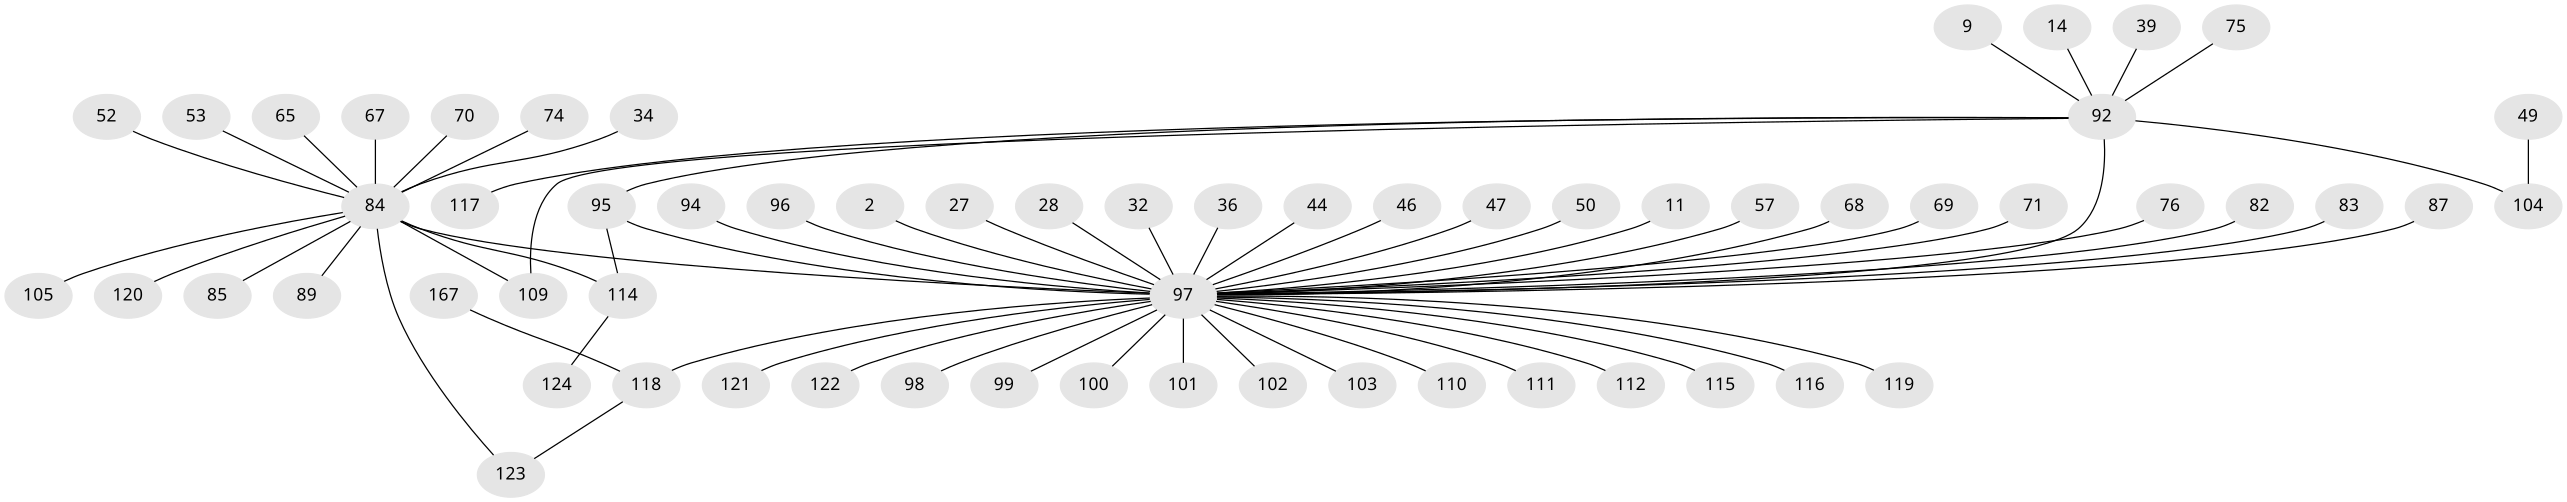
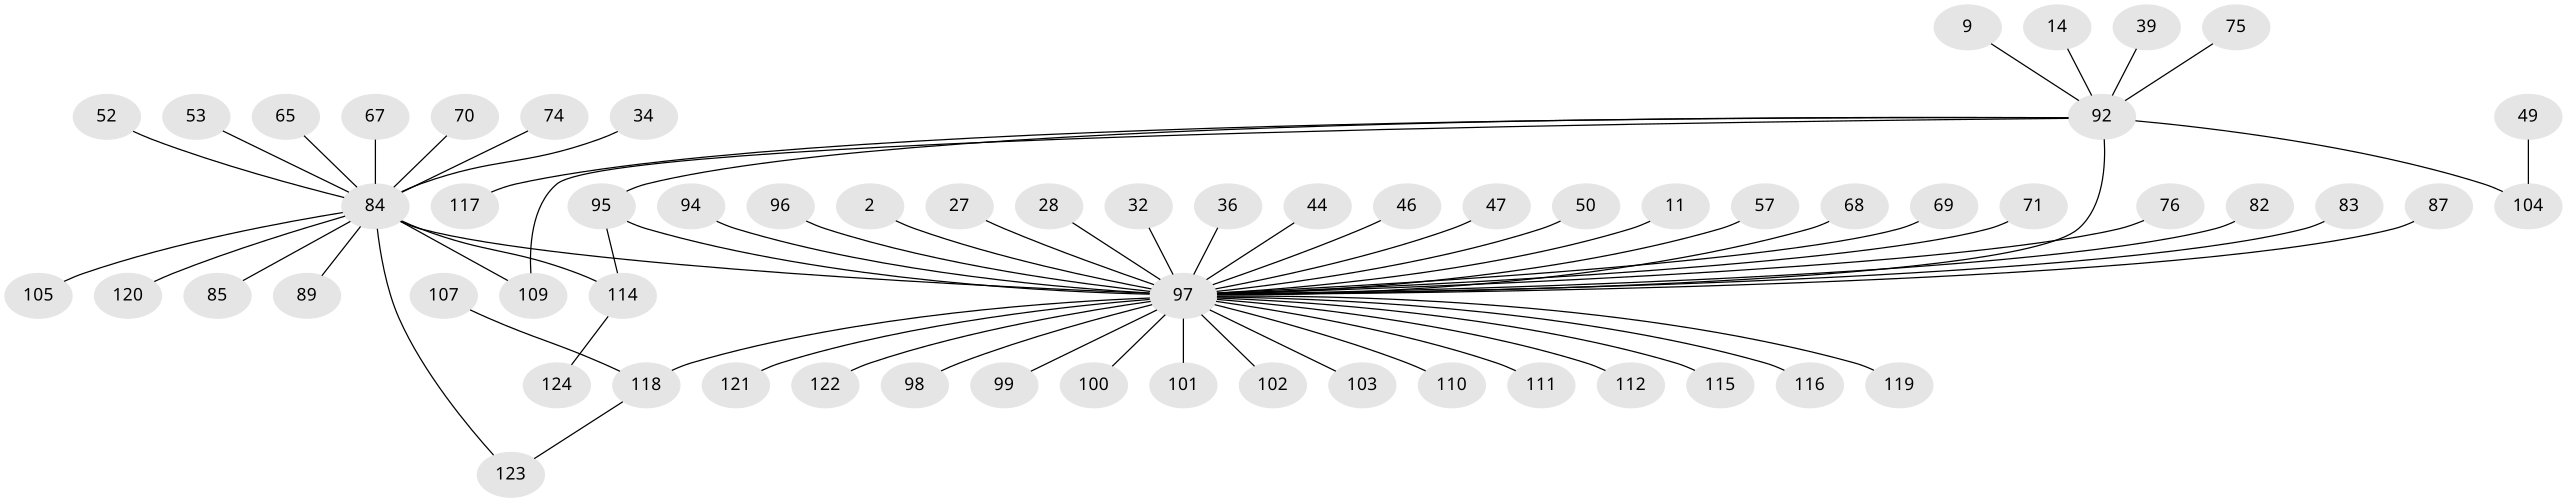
node "167": label "167" -> "107"
